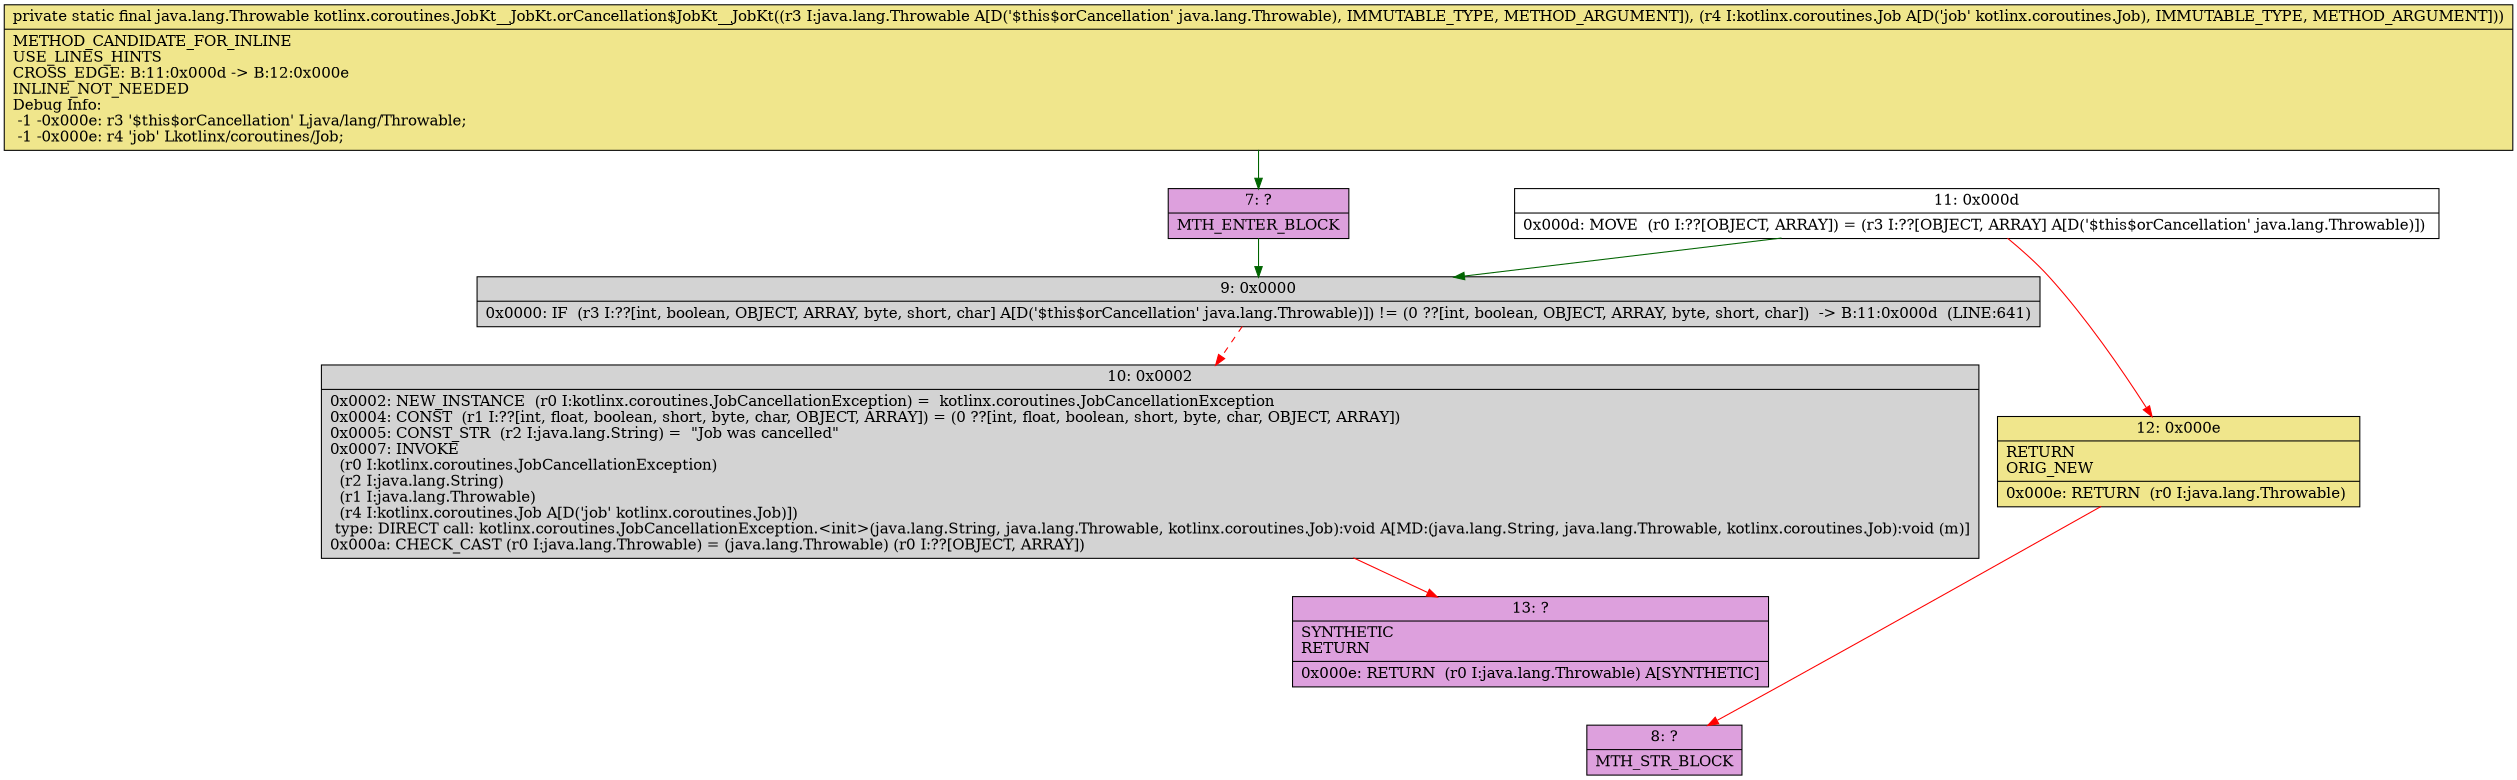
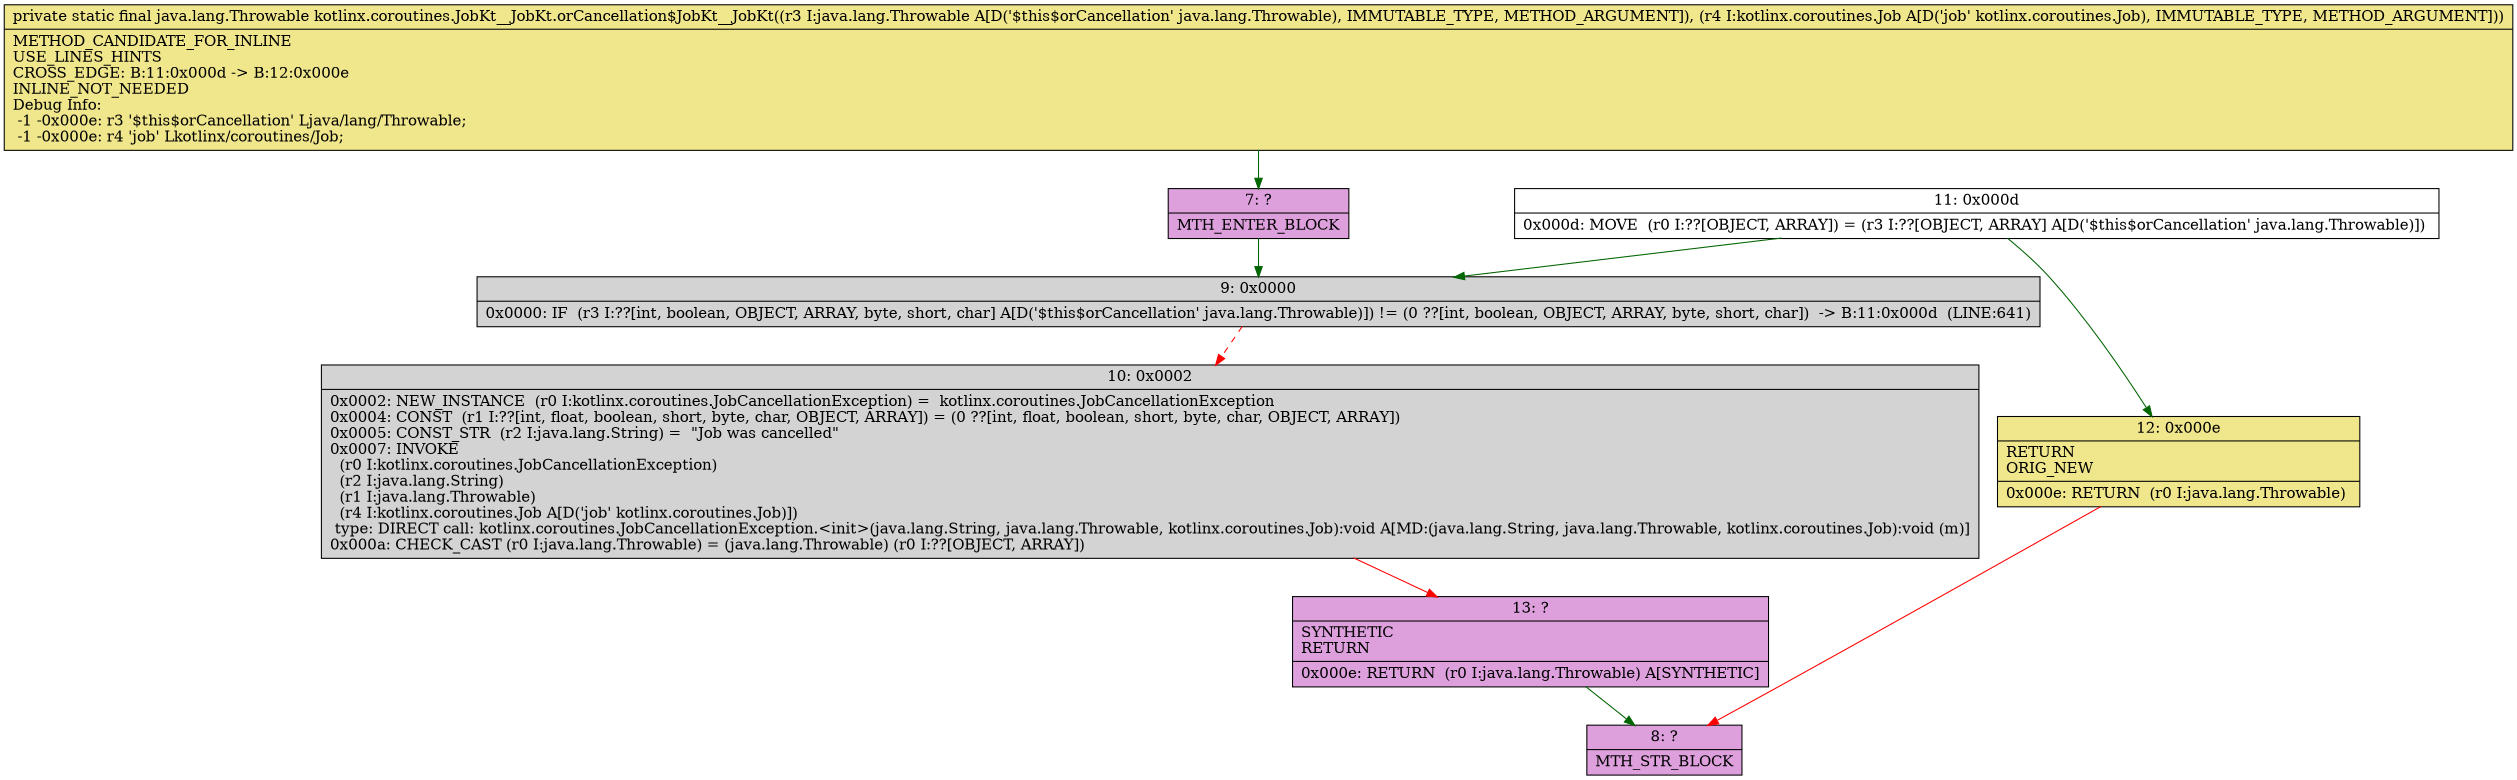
edge "11: 0x000d" -> "12: 0x000e": color red -> darkgreen
edge "13: ?" -> "8: ?": added
